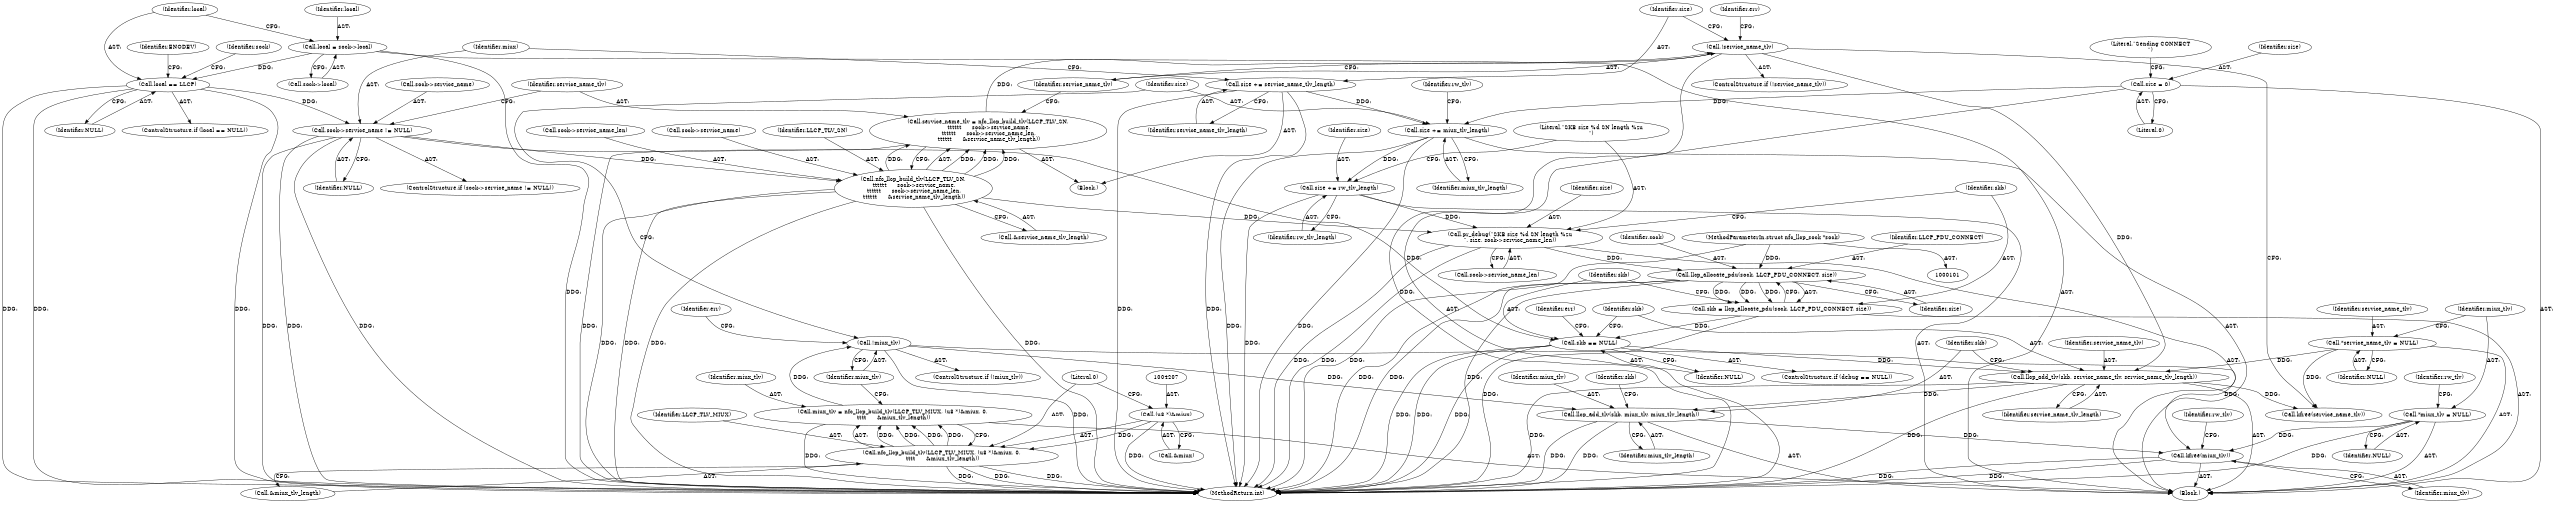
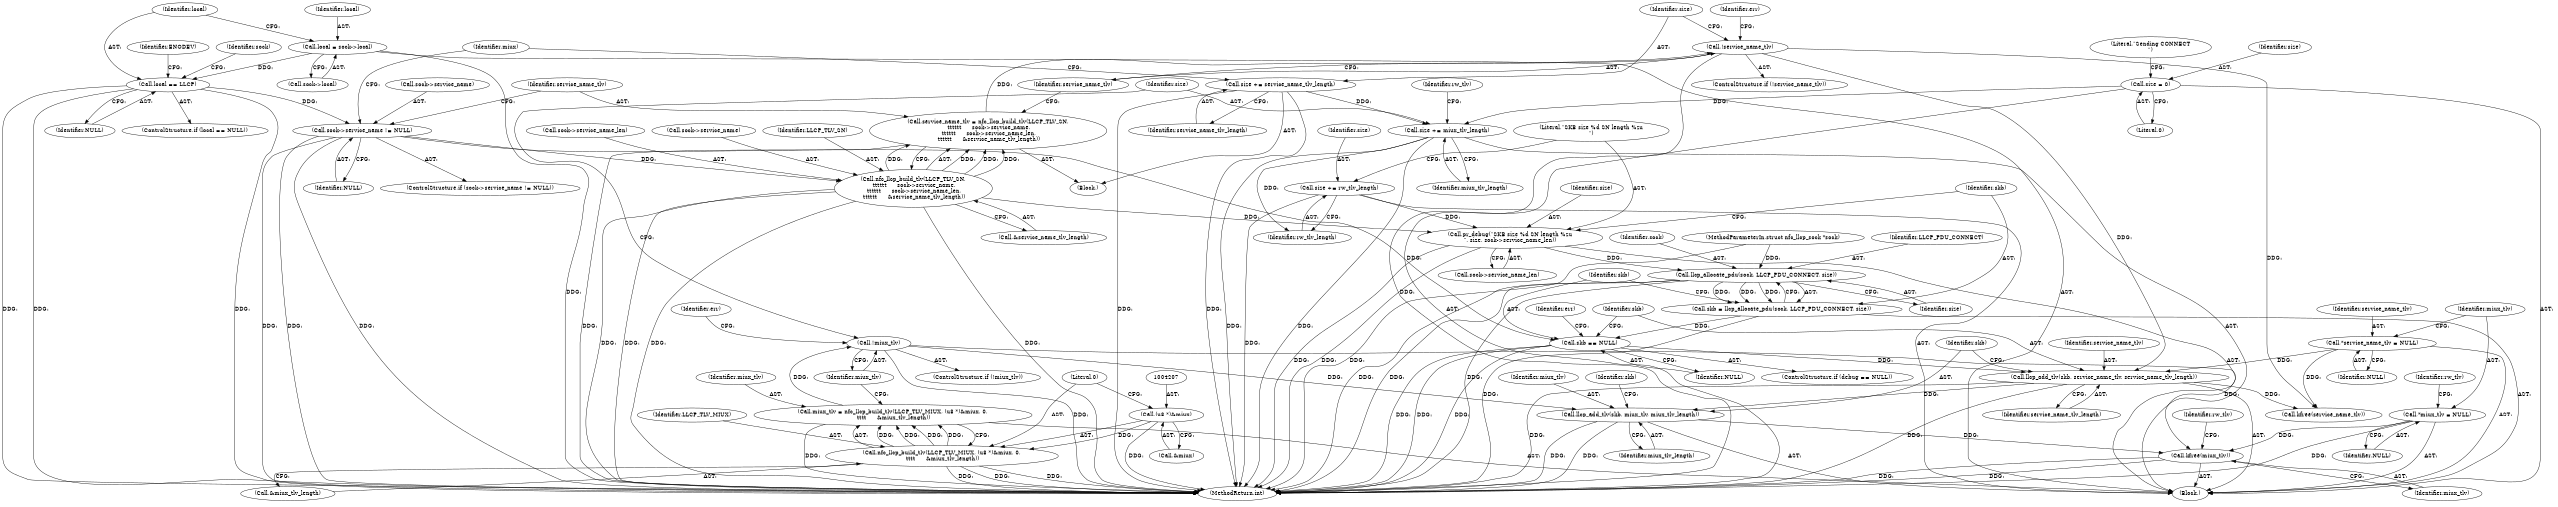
edge "(Identifier,miux)" -> "(Call,sock->service_name != NULL)": label "AST: " -> "CFG: "
edge "(Call,size += miux_tlv_length)" -> "(Call,size += rw_tlv_length)": now "(Call,size += miux_tlv_length)" -> "(Identifier,rw_tlv_length)"
edge "(Call,!service_name_tlv)" -> "(Call,kfree(service_name_tlv))": label "CFG: " -> "DDG: "
node "1000101": removed
